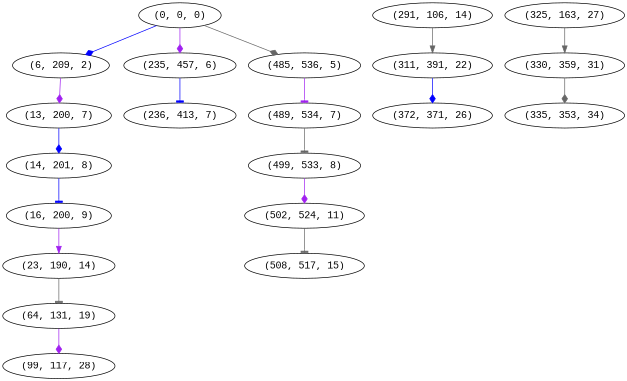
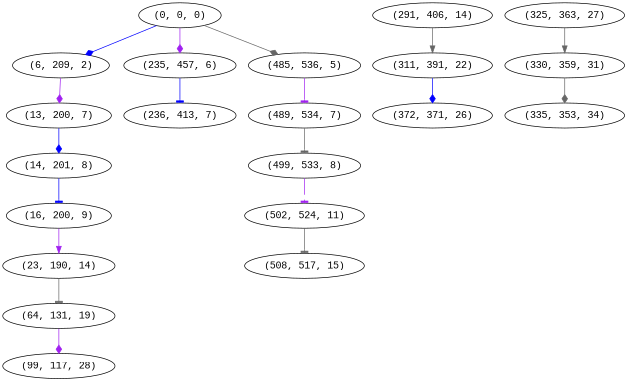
node "(291, 106, 14)": label "(291, 106, 14)" -> "(291, 406, 14)"
node "(325, 163, 27)": label "(325, 163, 27)" -> "(325, 363, 27)"
edge "(499, 533, 8)" -> "(502, 524, 11)": arrowhead diamond -> tee
